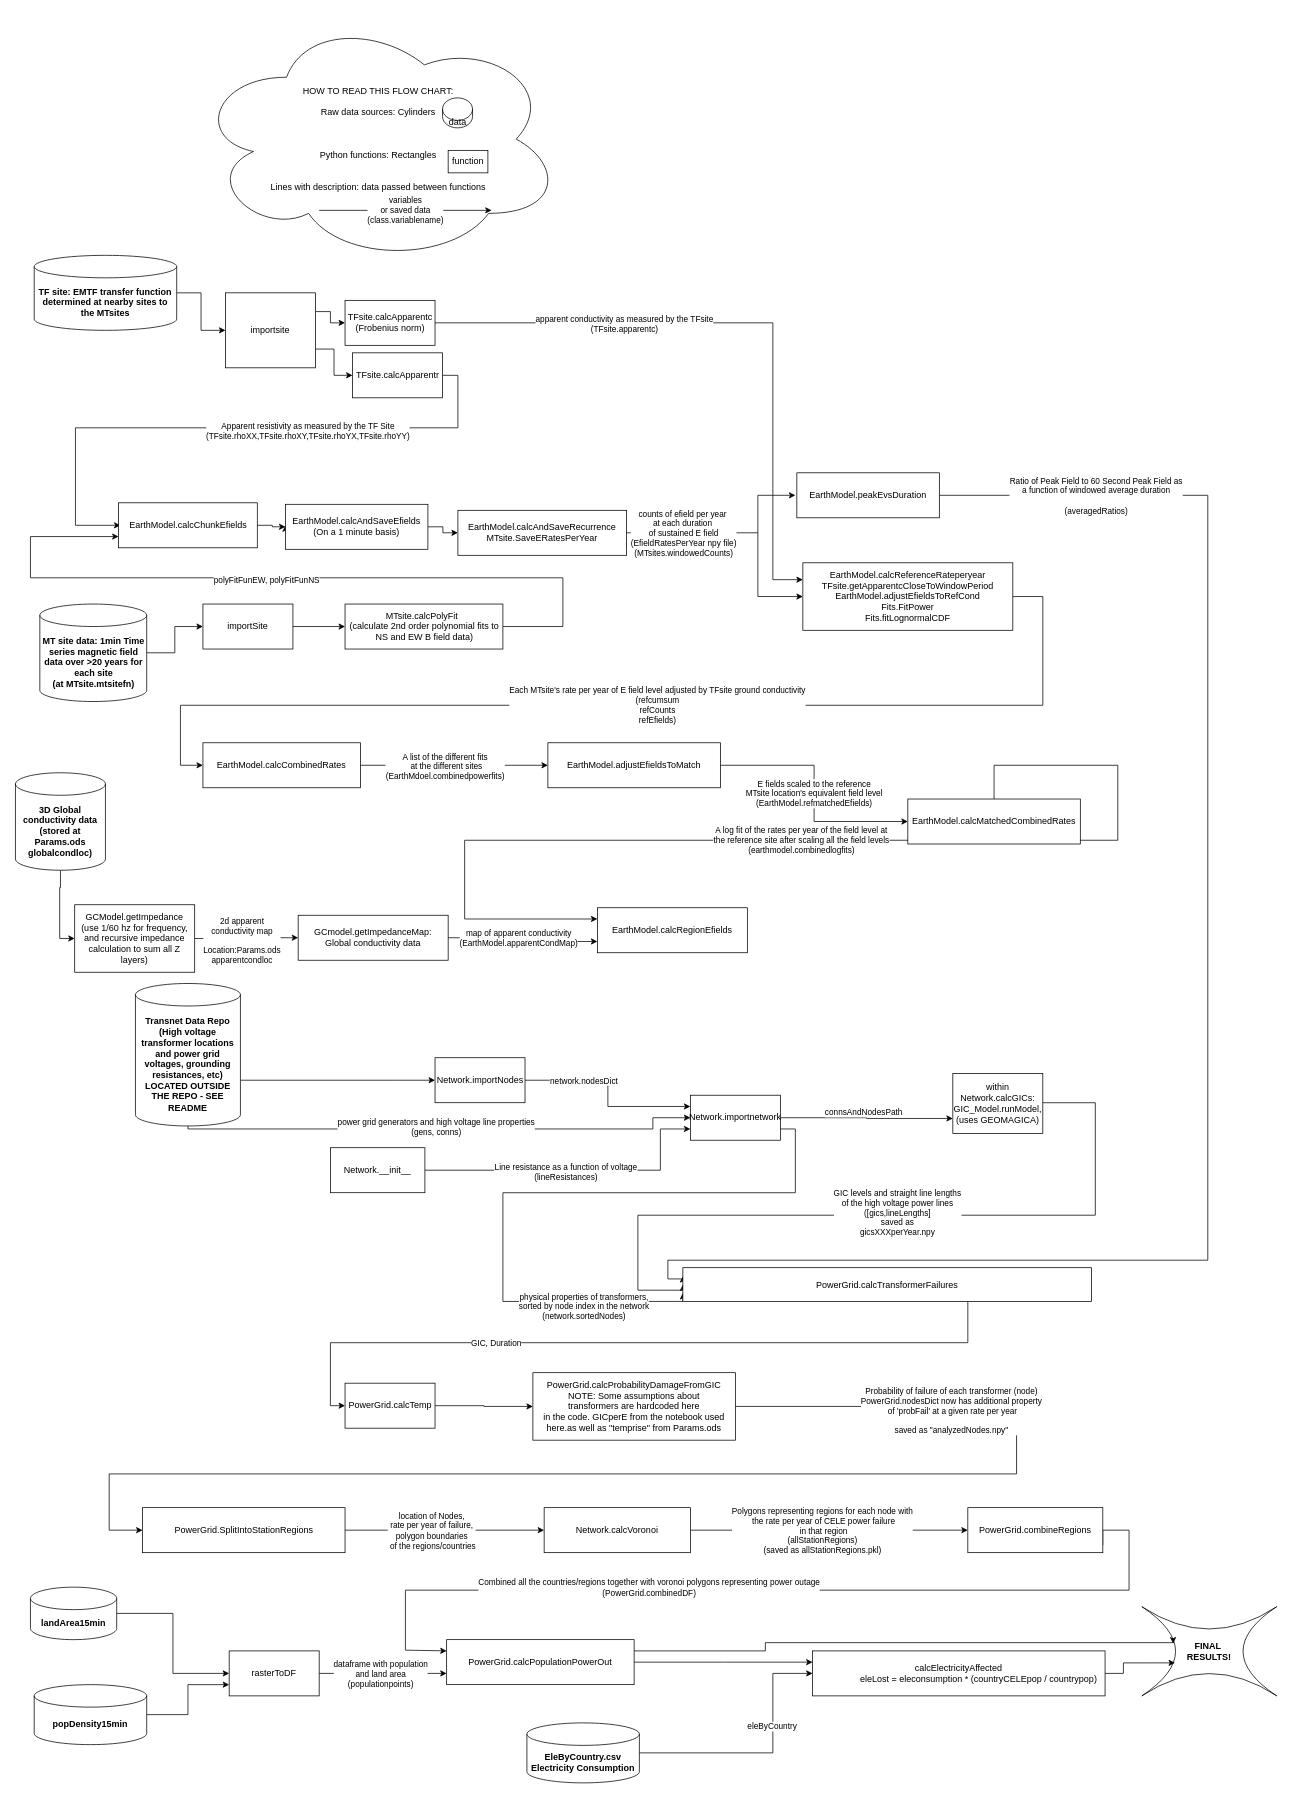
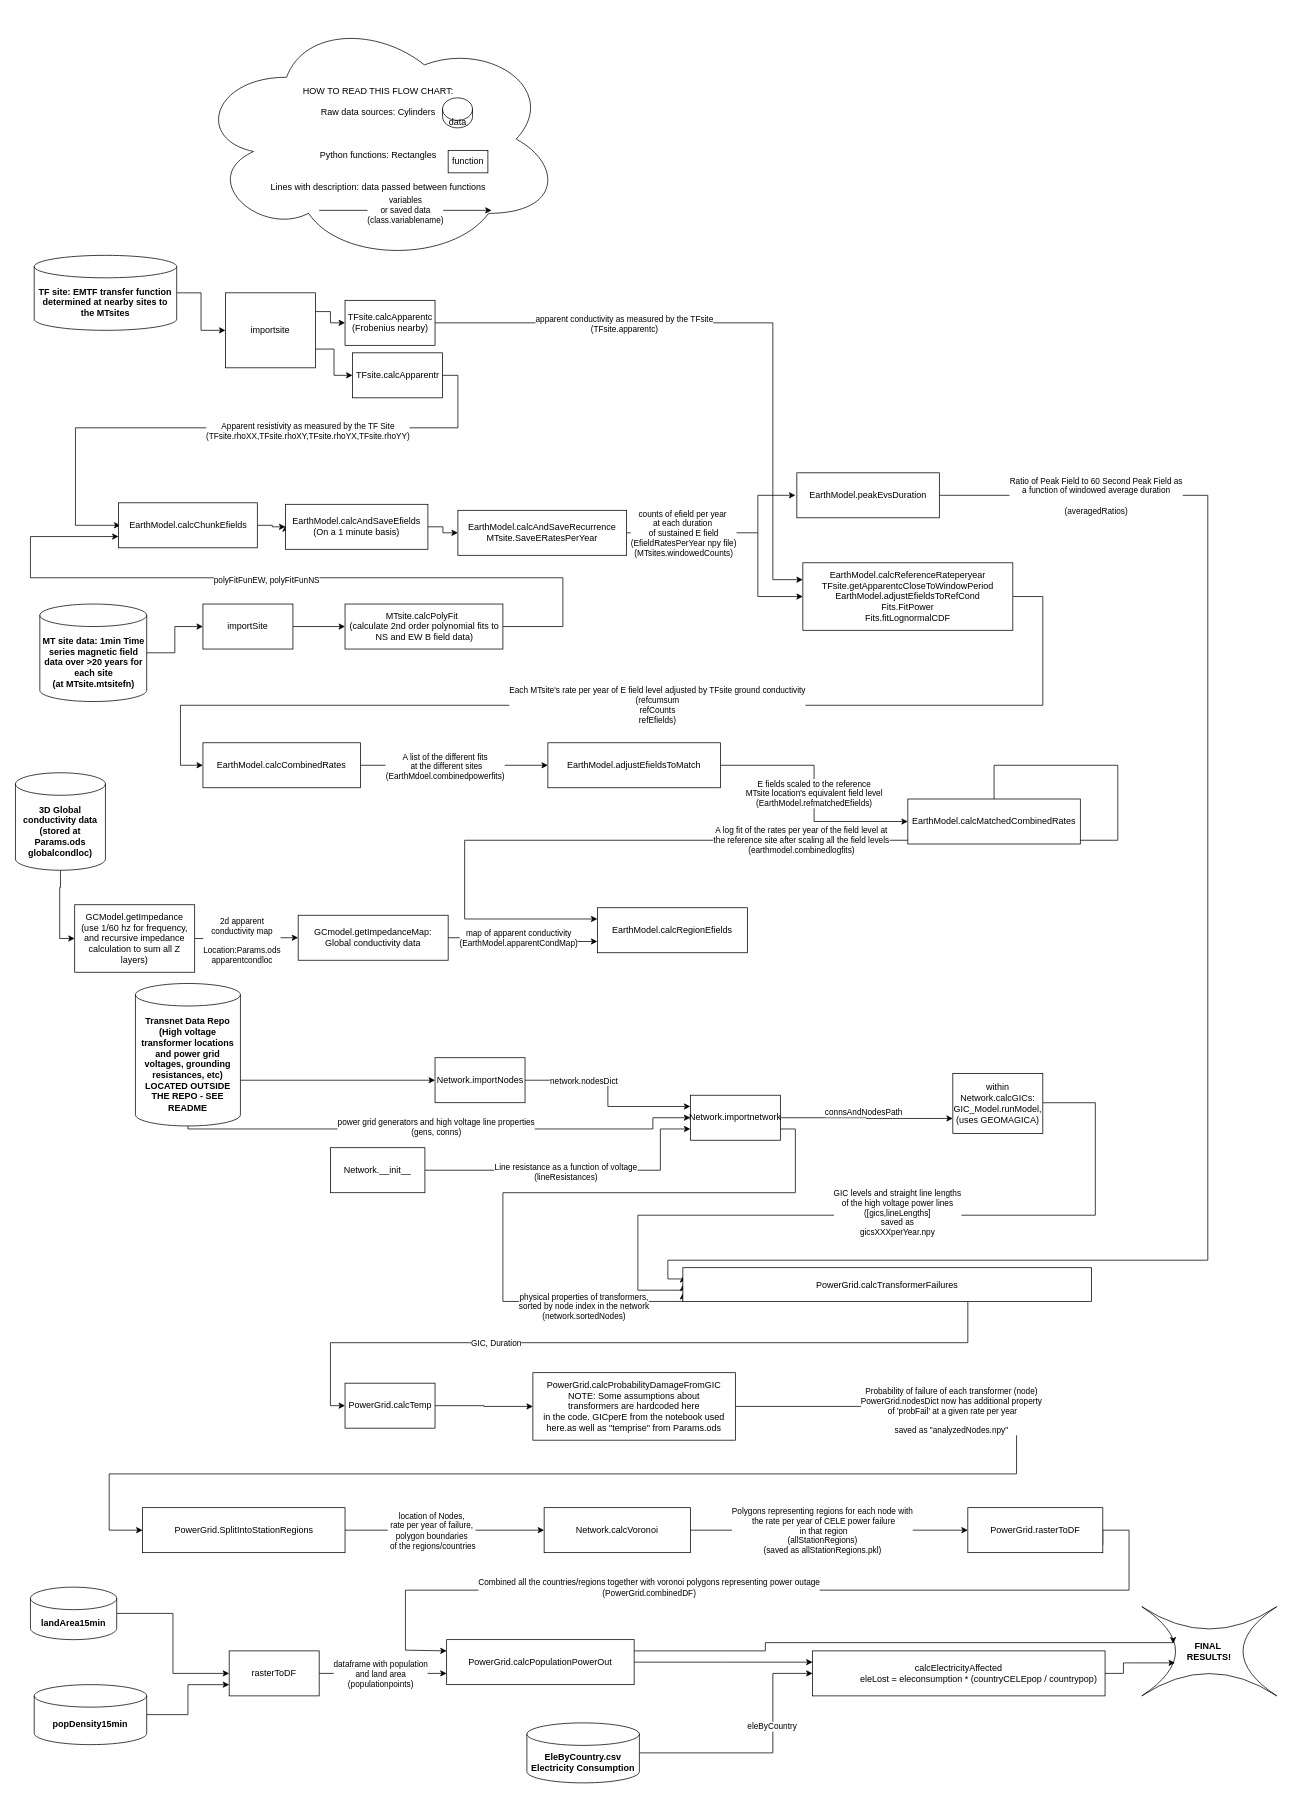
node "TFsite.calcApparentc (Frobenius norm)": label "TFsite.calcApparentc (Frobenius norm)" -> "TFsite.calcApparentc (Frobenius nearby)"
node "PowerGrid.combineRegions": label "PowerGrid.combineRegions" -> "PowerGrid.rasterToDF"
